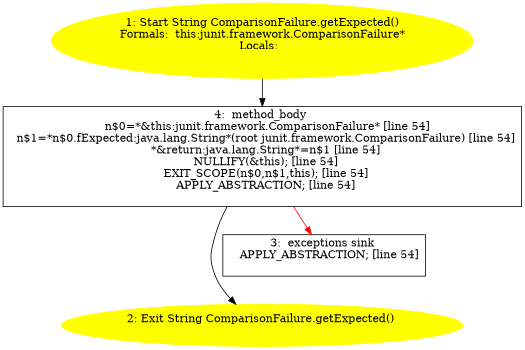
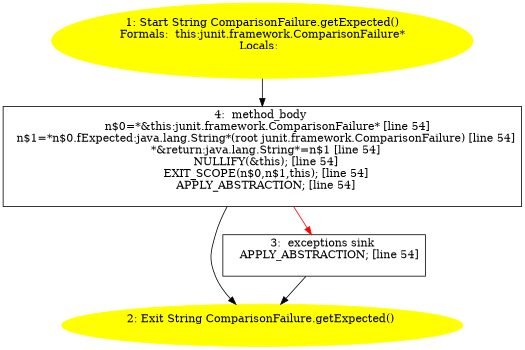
edge "3:  exceptions sink APPLY_ABSTRACTION; [line 54]" -> "2: Exit String ComparisonFailure.getExpected()": added
